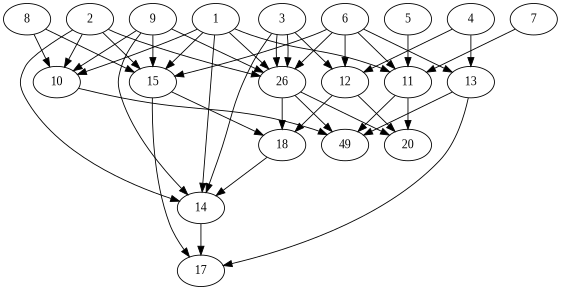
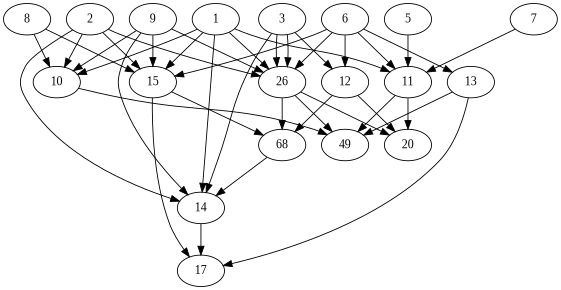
node "4": removed
node "18": label "18" -> "68"
